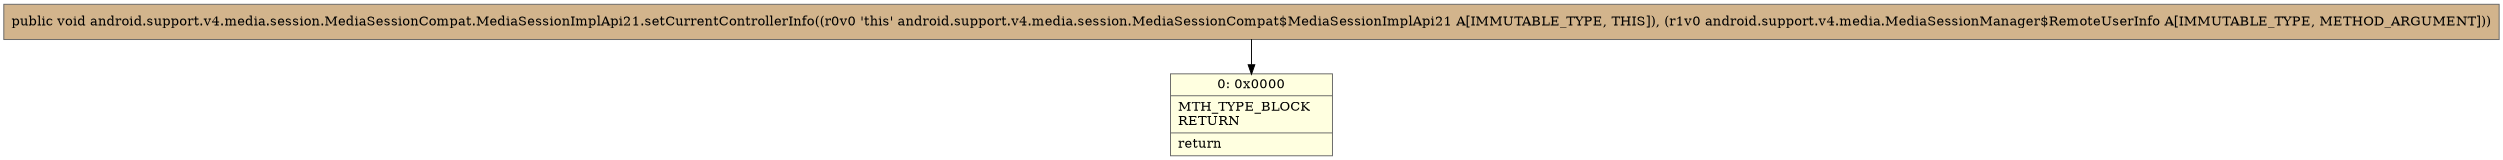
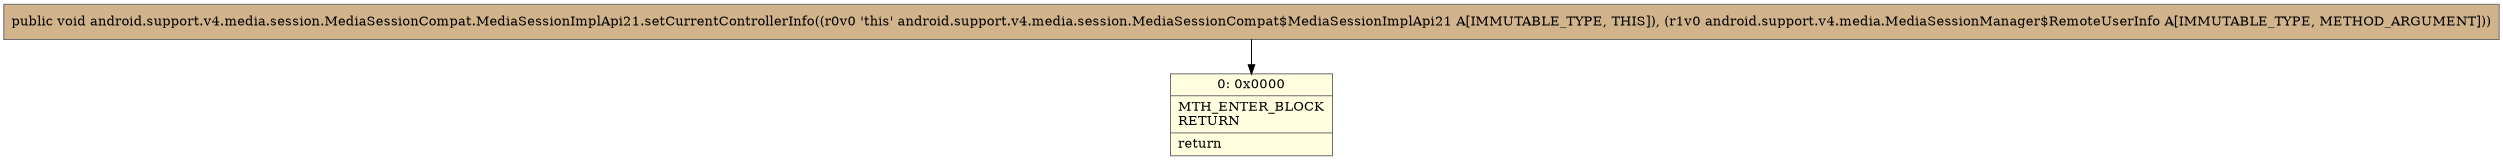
node "0: 0x0000": text "MTH_TYPE_BLOCK" -> "MTH_ENTER_BLOCK"
